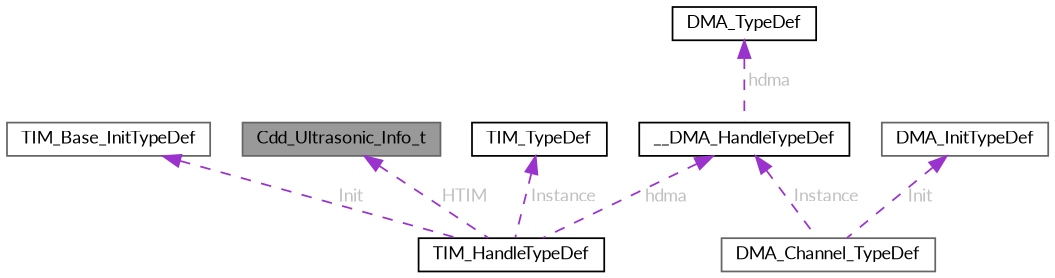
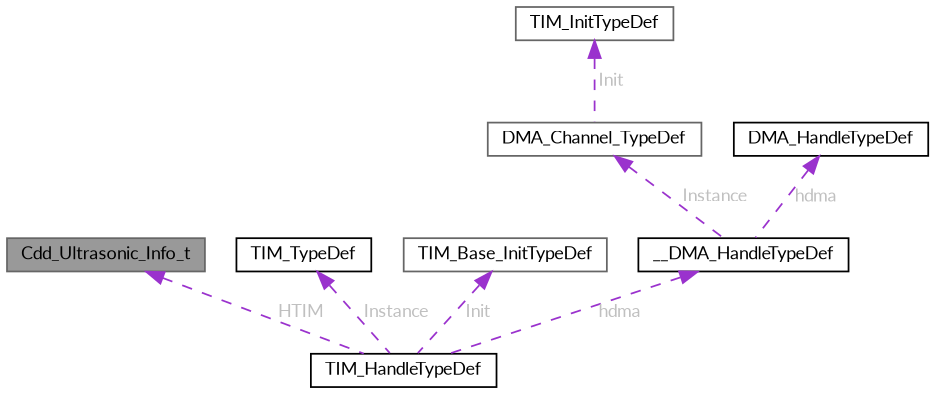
node "DMA_TypeDef": label "DMA_TypeDef" -> "DMA_HandleTypeDef"
node "DMA_InitTypeDef": label "DMA_InitTypeDef" -> "TIM_InitTypeDef"
edge "DMA_Channel_TypeDef" -> "__DMA_HandleTypeDef": reversed
